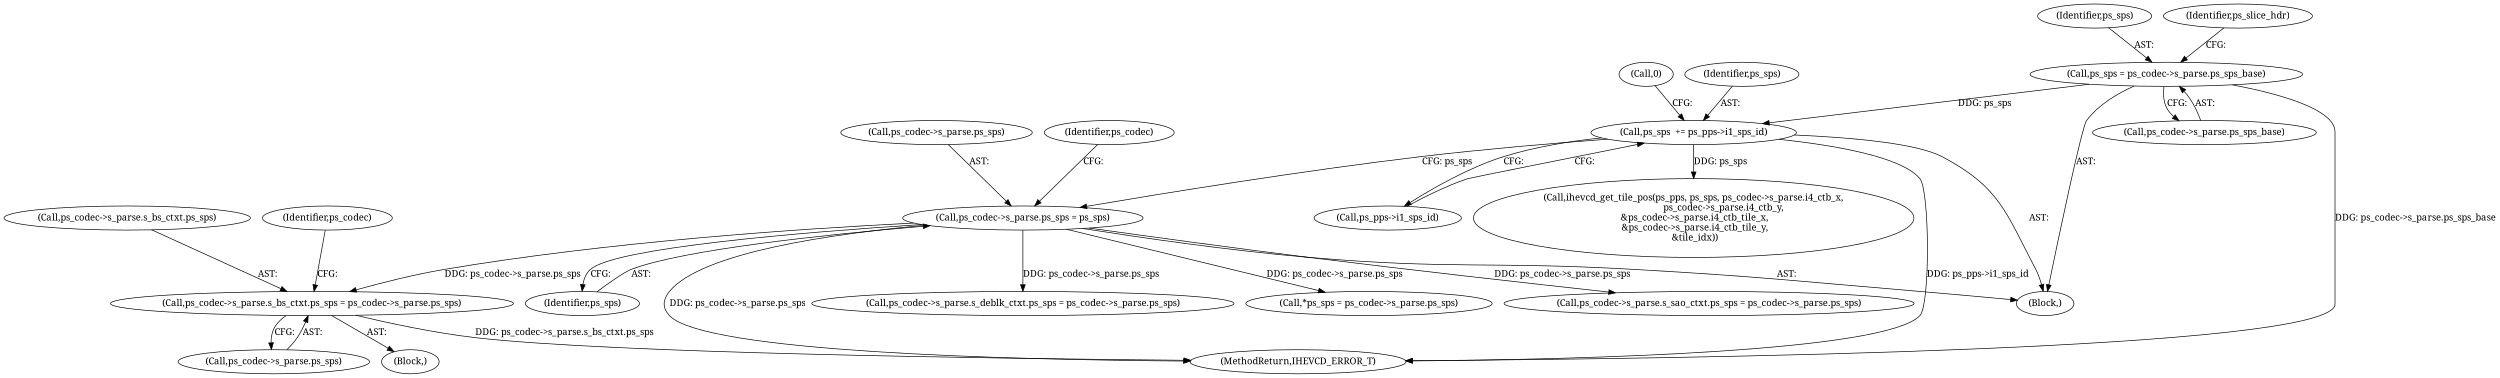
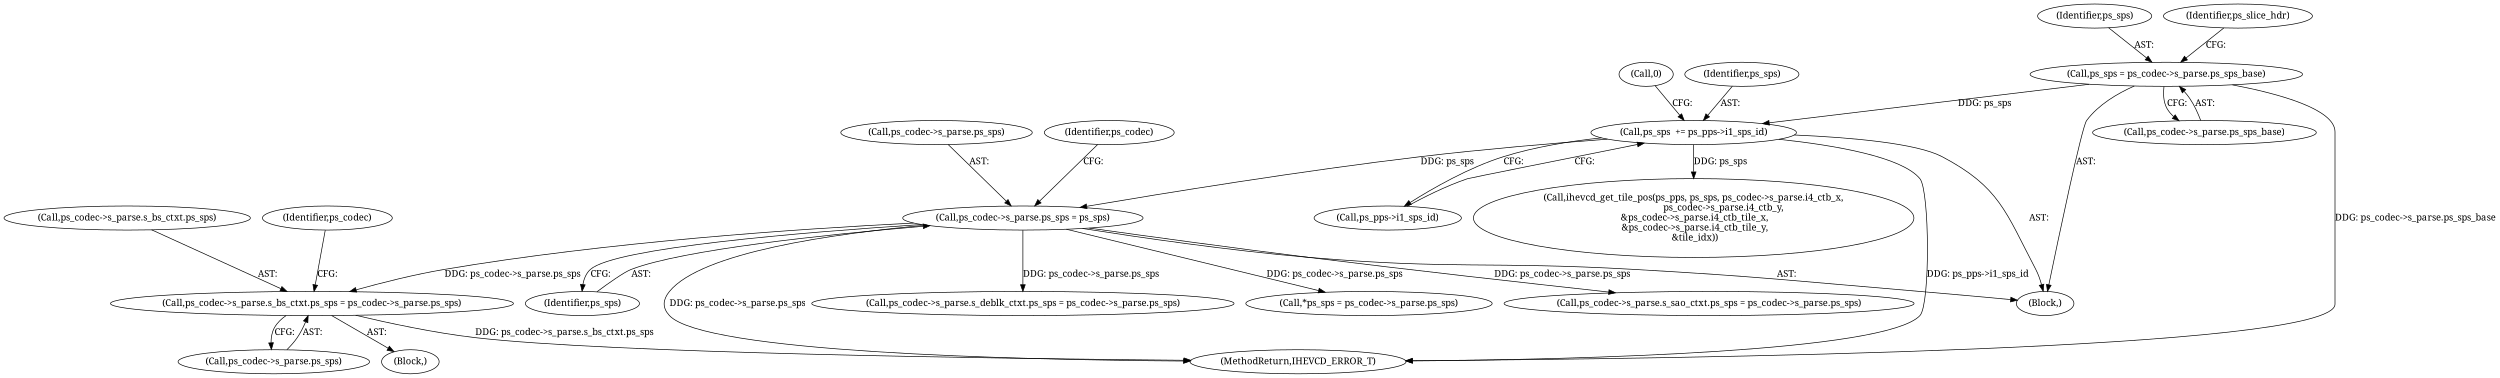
edge "(Call,ps_sps  += ps_pps->i1_sps_id)" -> "(Call,ps_codec->s_parse.ps_sps = ps_sps)": label "CFG: ps_sps" -> "DDG: ps_sps"
